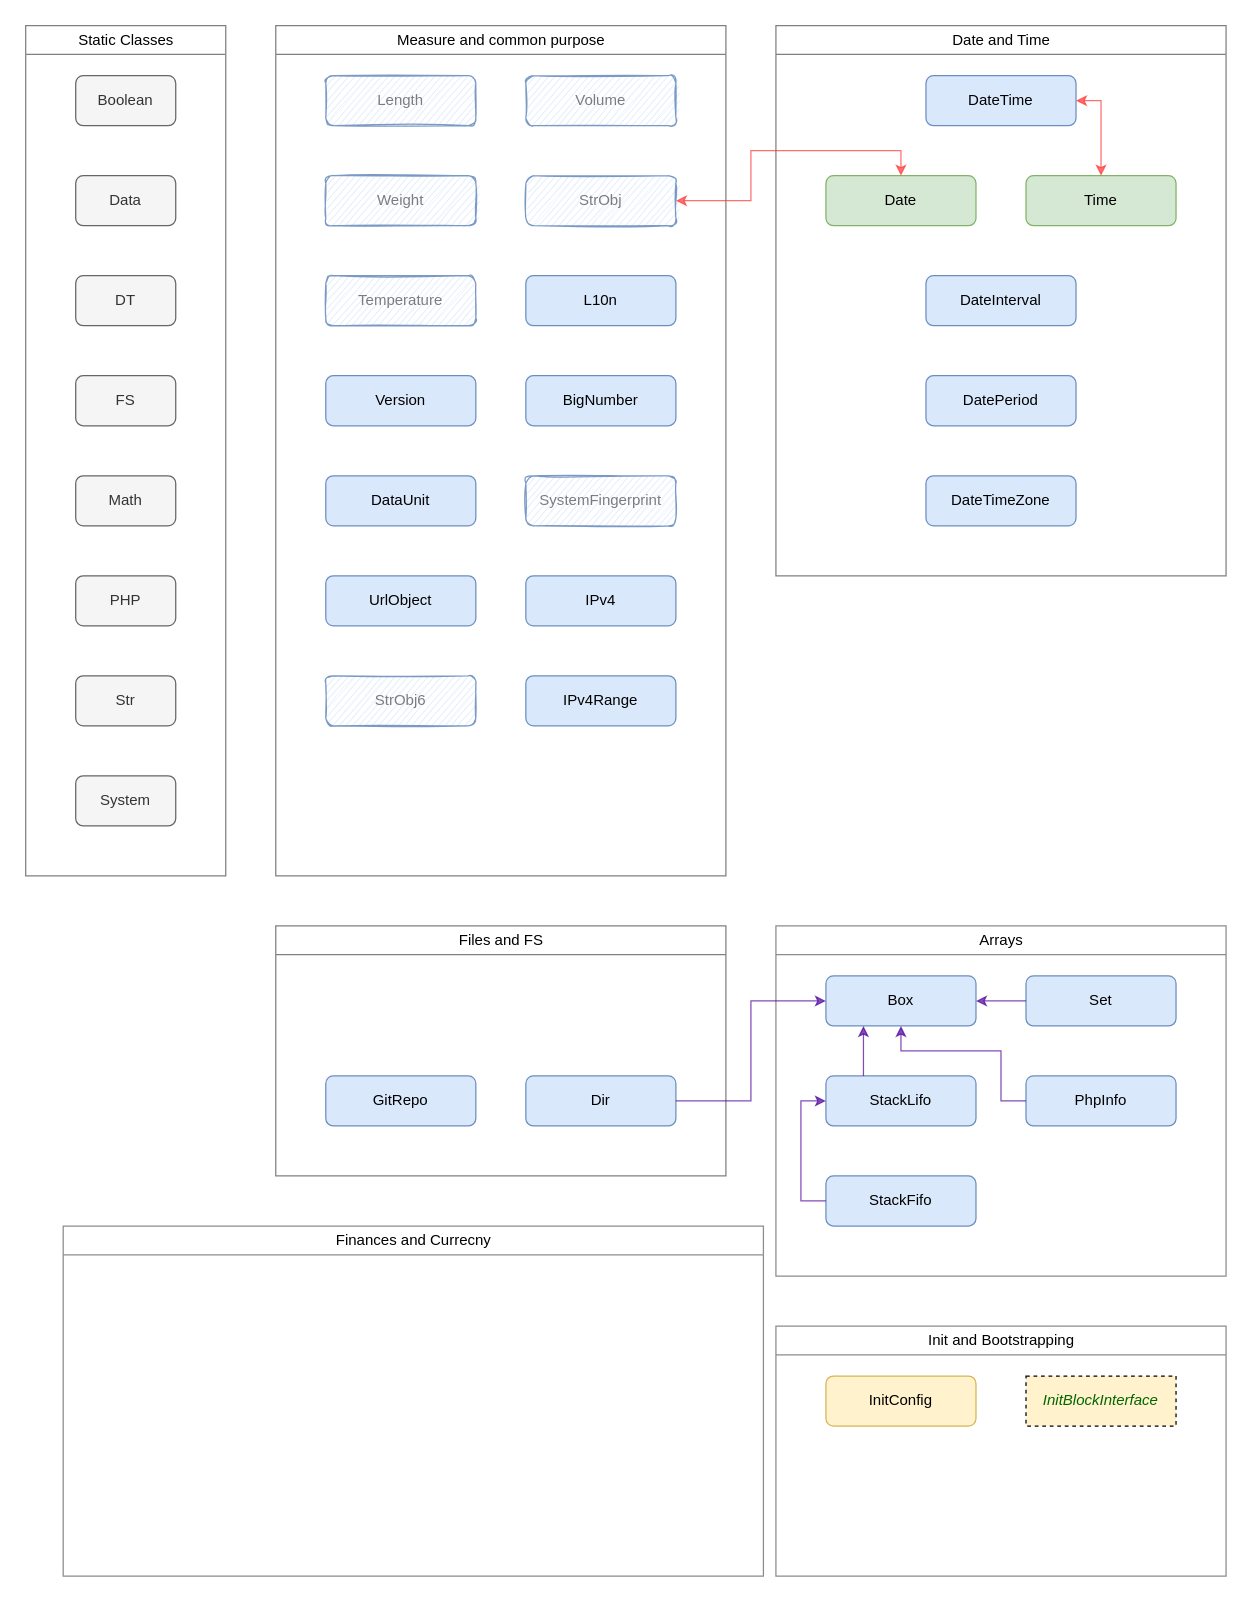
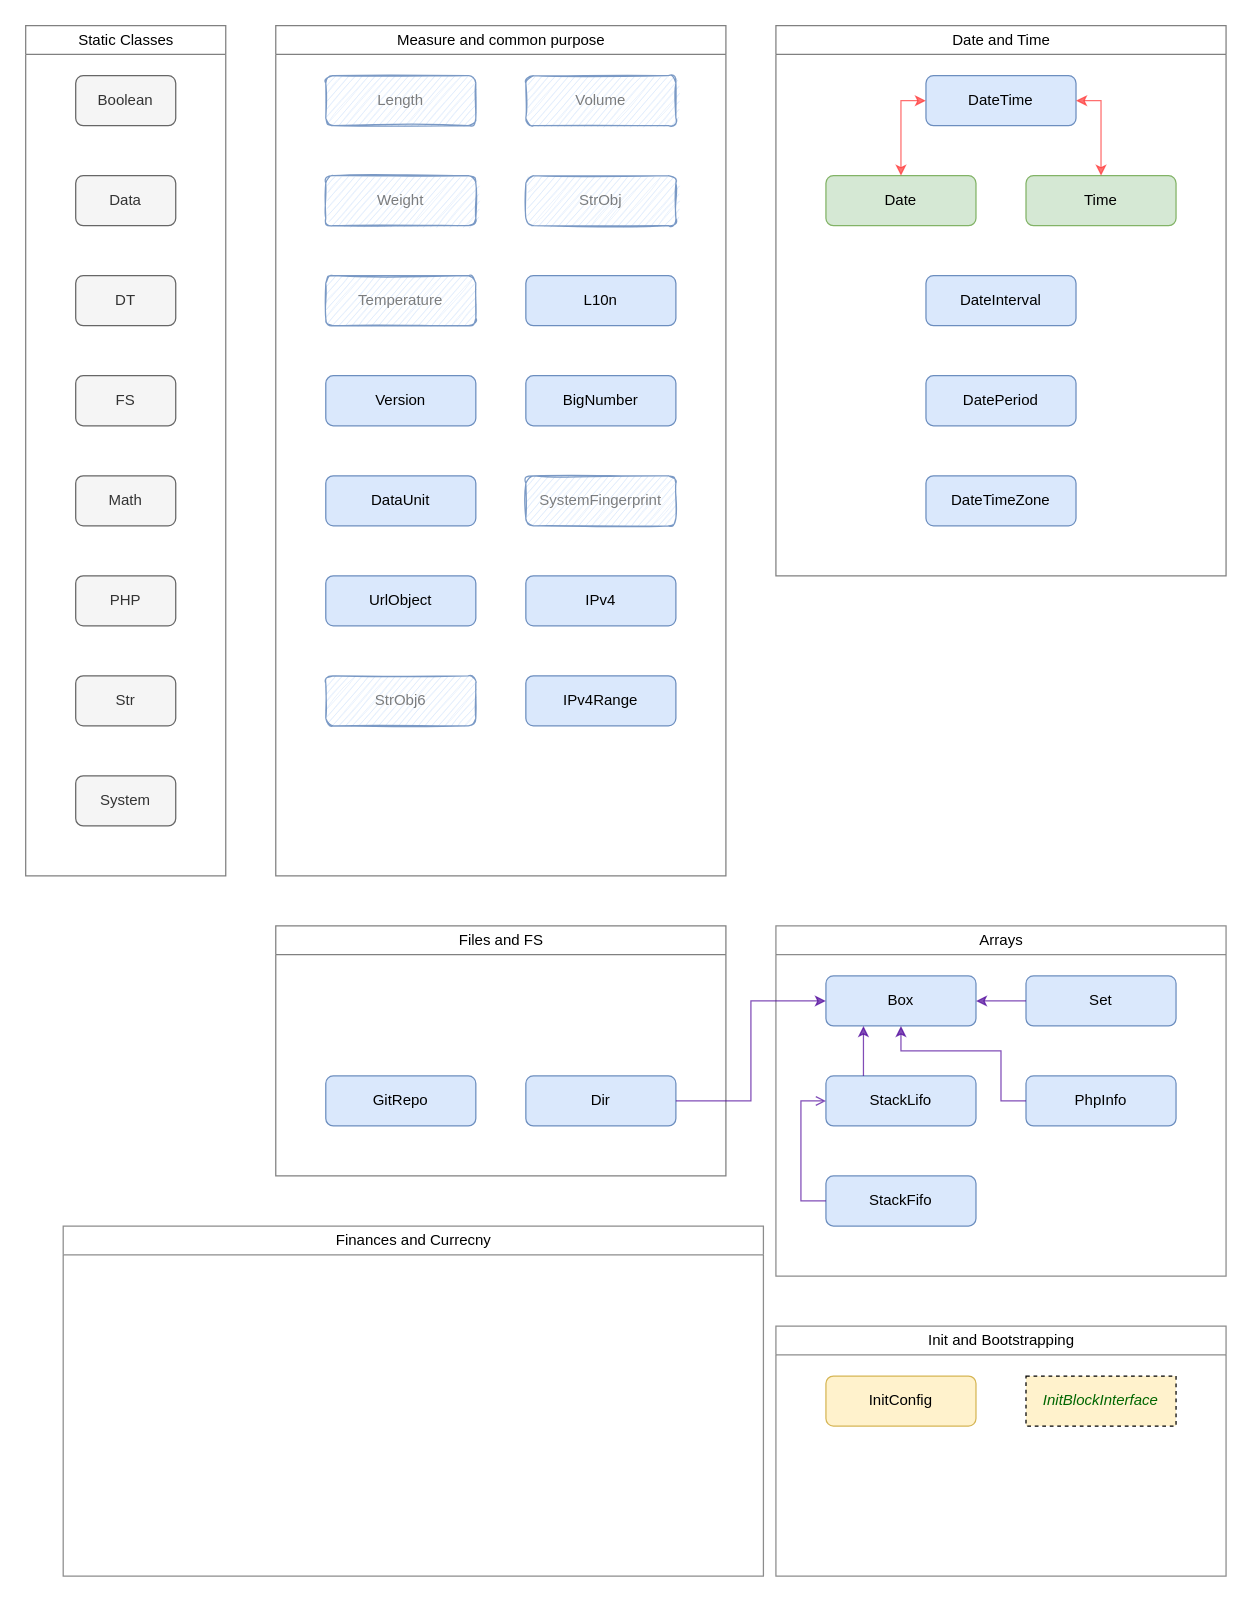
edge "StrObj" -- "Date": now "DateTime" -- "Date"
edge "StackFifo" -> "StackLifo": arrowhead classic -> open
